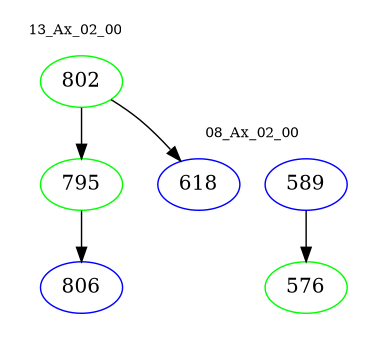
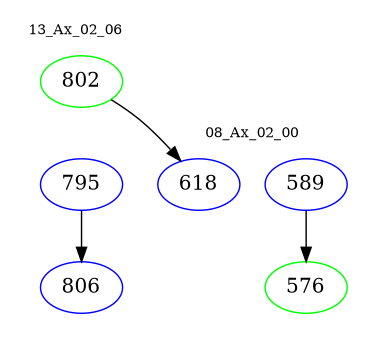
cluster "13_Ax_02_00": label "13_Ax_02_00" -> "13_Ax_02_06"
edge "802" -> "795": removed
node "795": color green -> blue
